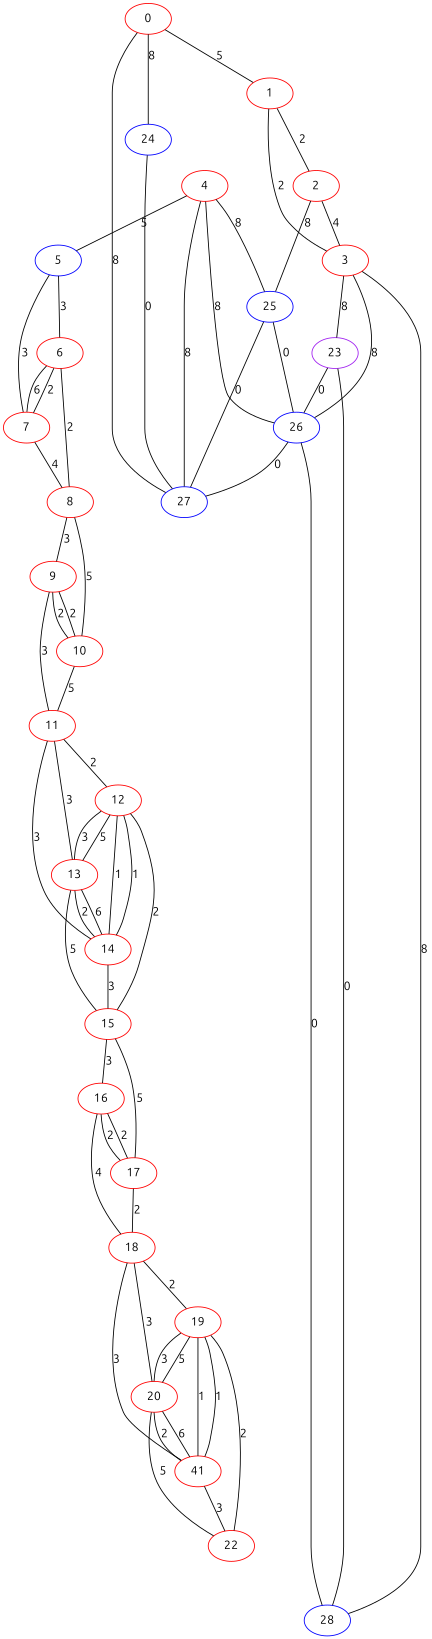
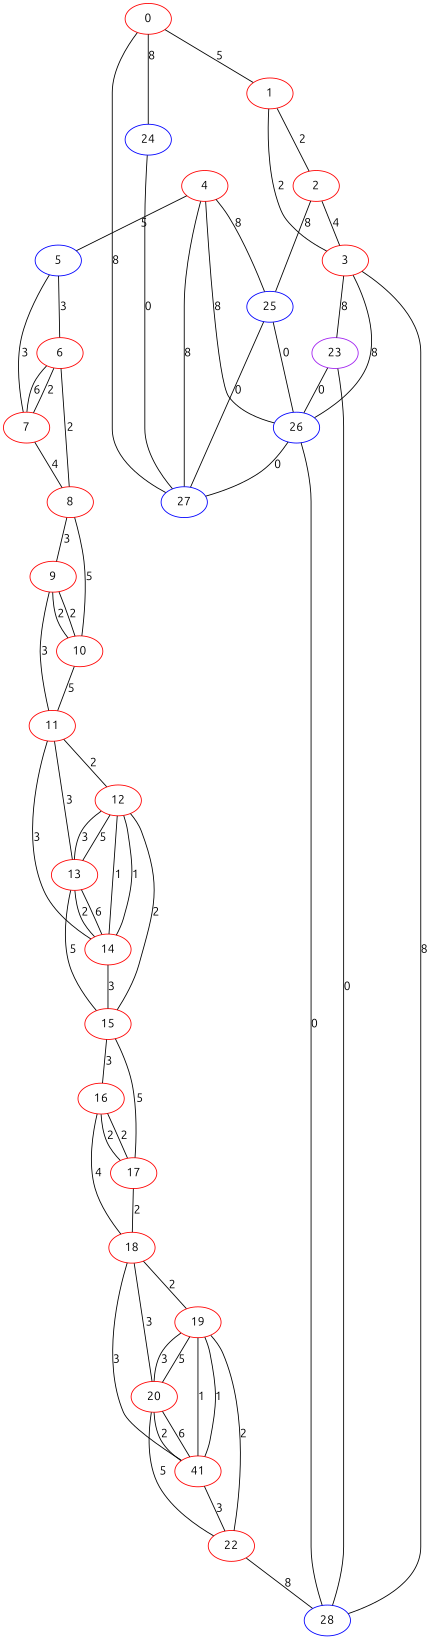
edge "22" -- "28": added, label "8"
